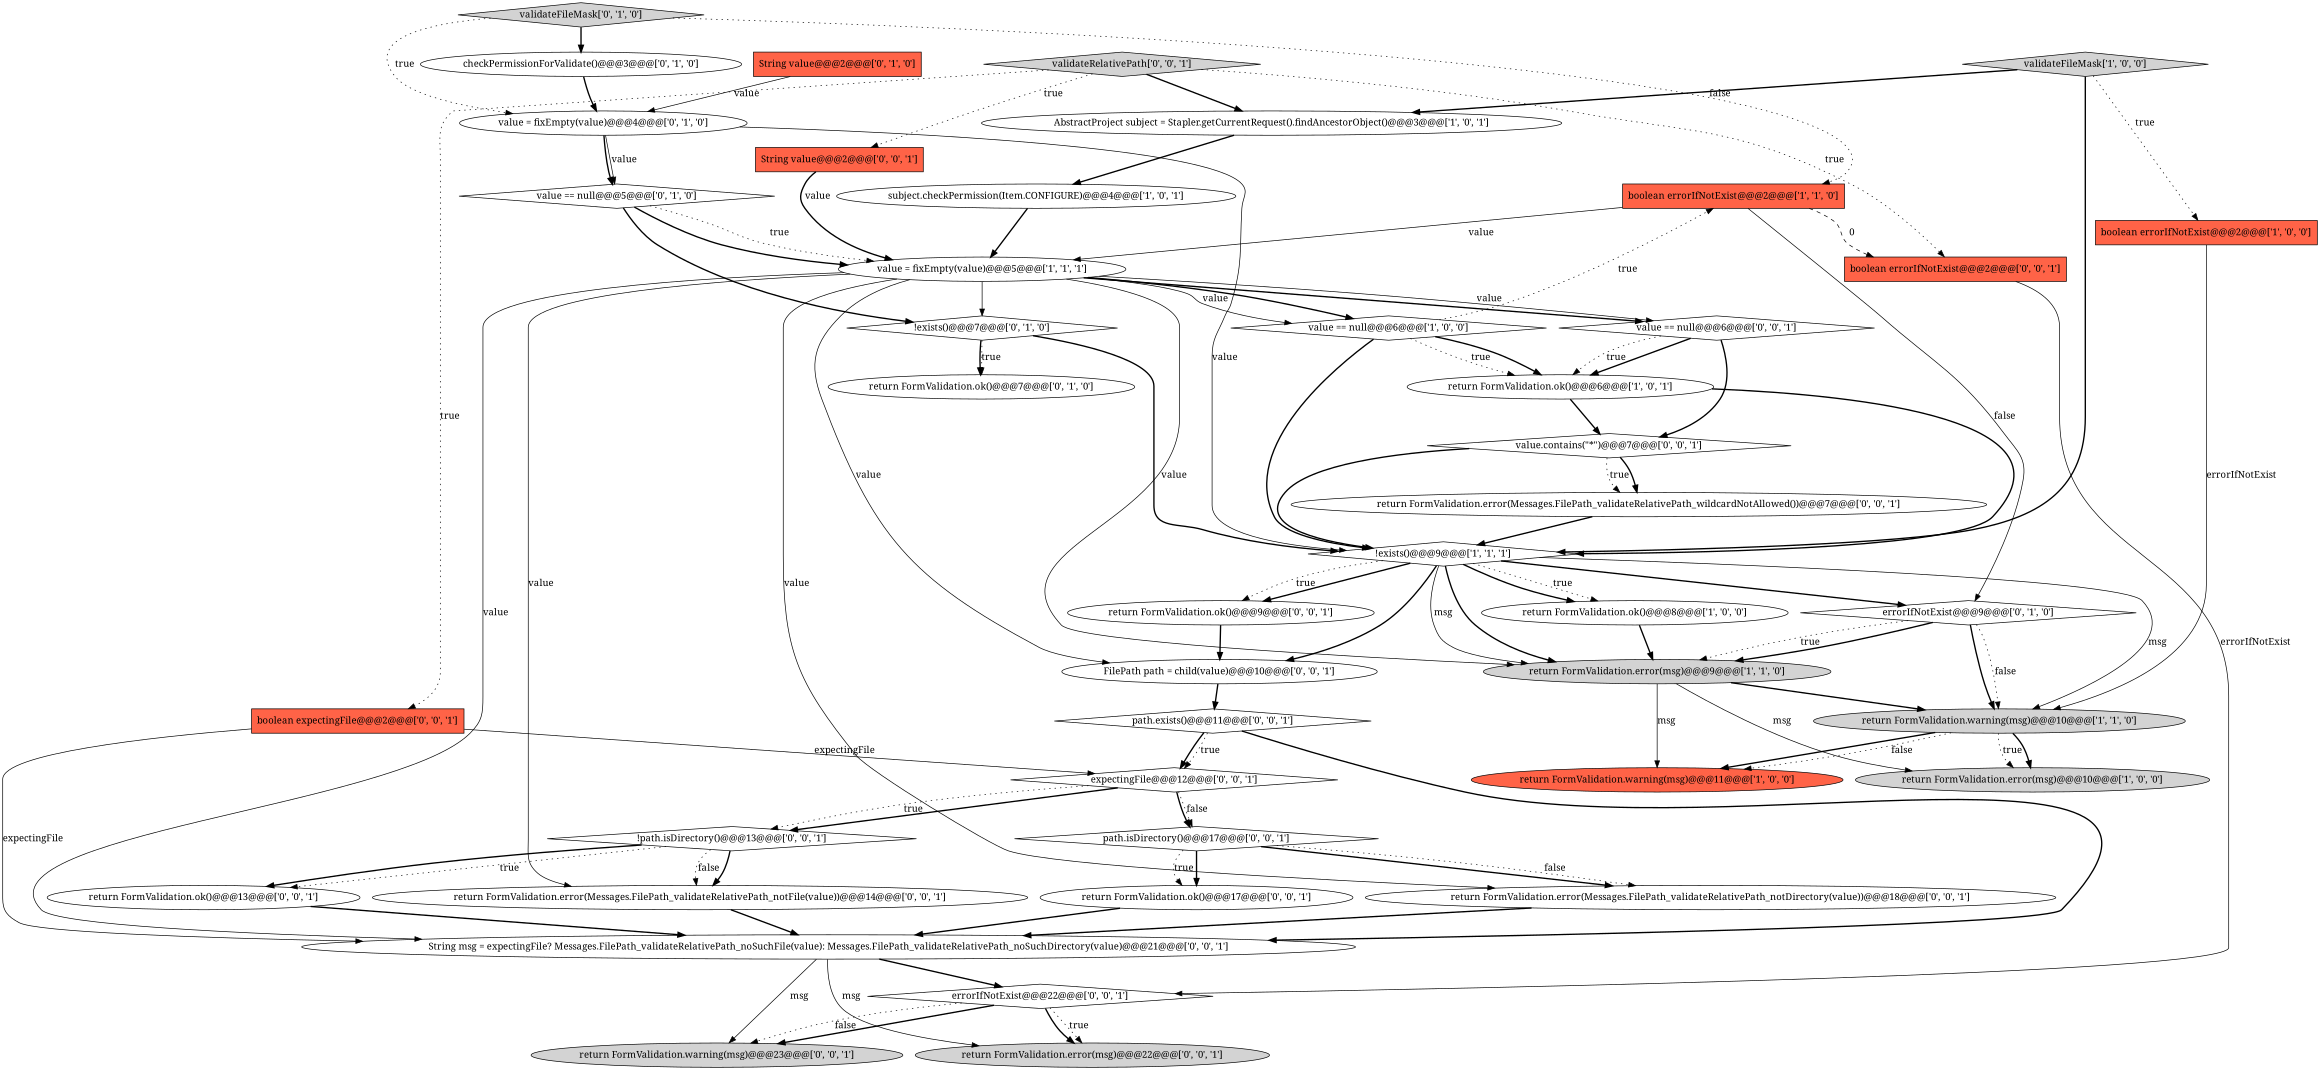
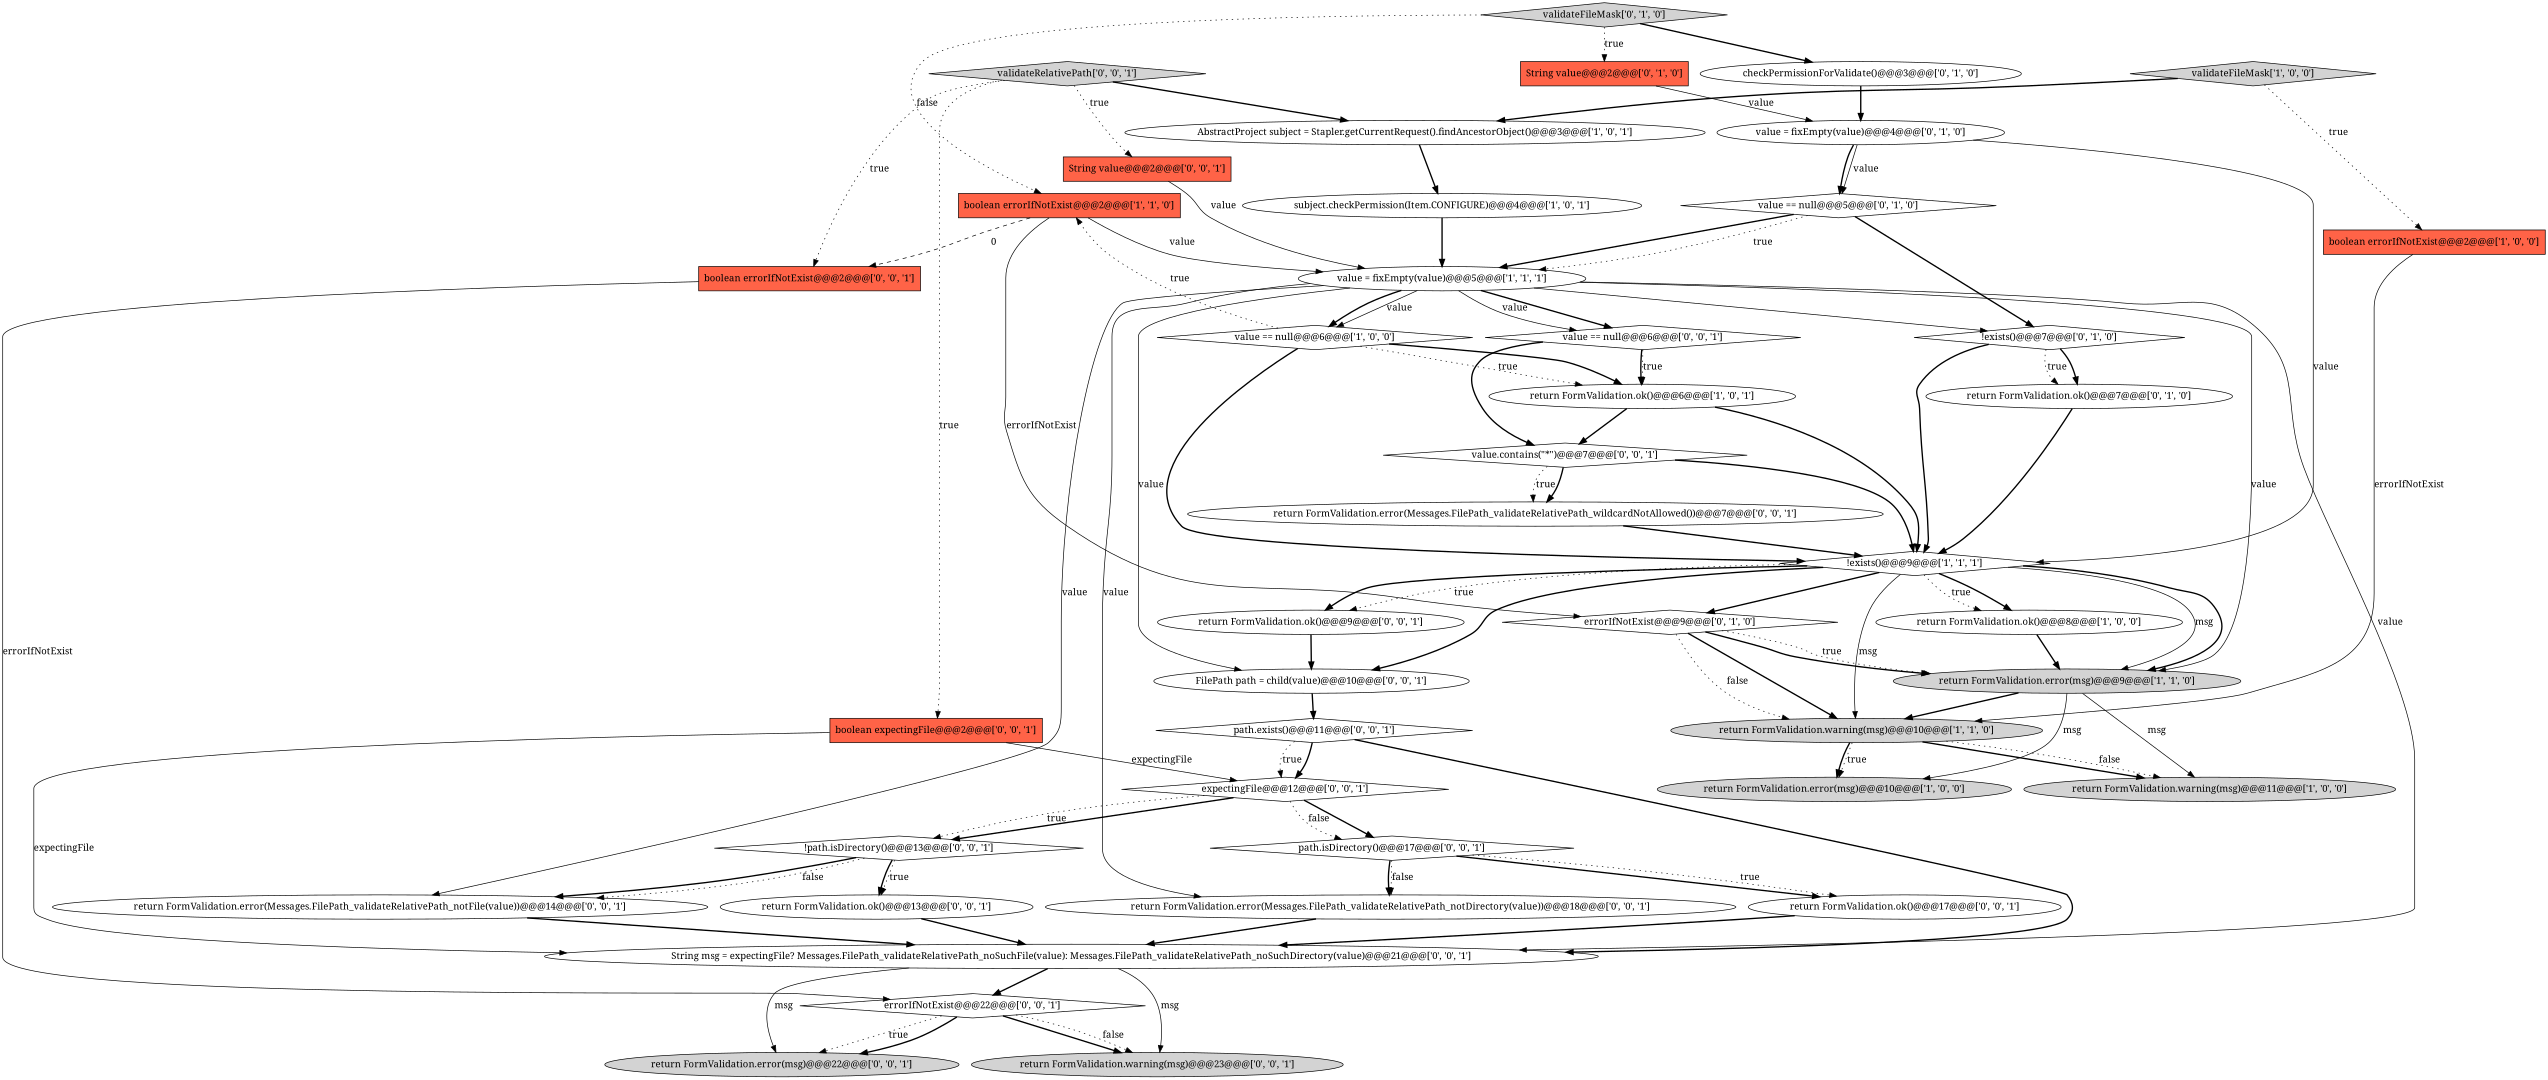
edge "validateFileMask['0', '1', '0']" -> "value = fixEmpty(value)@@@4@@@['0', '1', '0']": now "validateFileMask['0', '1', '0']" -> "String value@@@2@@@['0', '1', '0']"
edge "String value@@@2@@@['0', '0', '1']" -> "value = fixEmpty(value)@@@5@@@['1', '1', '1']": style bold -> solid
edge "boolean errorIfNotExist@@@2@@@['1', '1', '0']" -> "errorIfNotExist@@@9@@@['0', '1', '0']": label "false" -> "errorIfNotExist"
edge "validateFileMask['1', '0', '0']" -> "!exists()@@@9@@@['1', '1', '1']": now "return FormValidation.ok()@@@7@@@['0', '1', '0']" -> "!exists()@@@9@@@['1', '1', '1']"
node "return FormValidation.warning(msg)@@@11@@@['1', '0', '0']": fillcolor tomato -> lightgray
